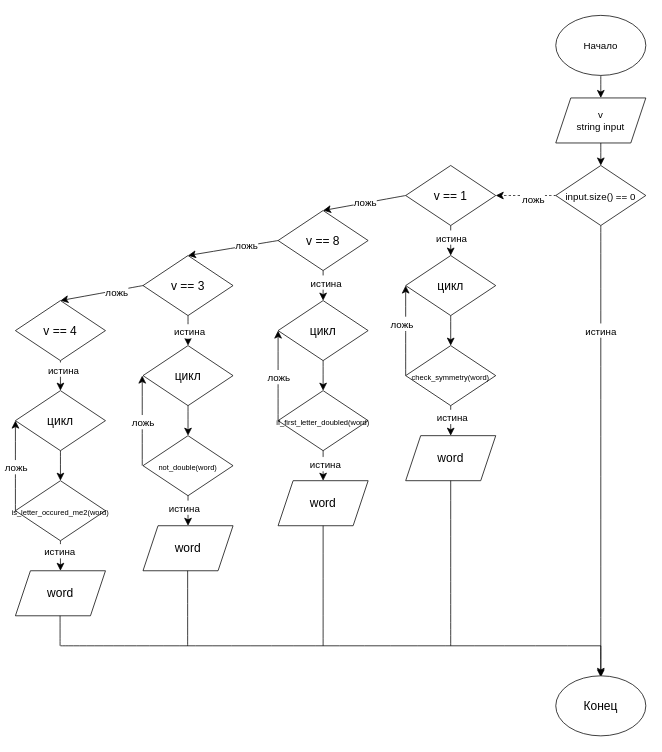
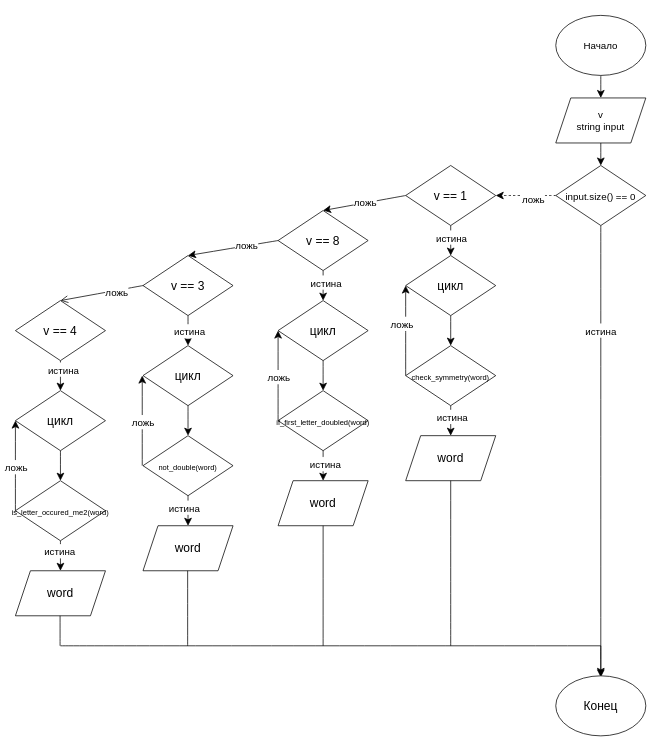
edge "v == 3" -> "v == 4": arrowhead classic -> open
